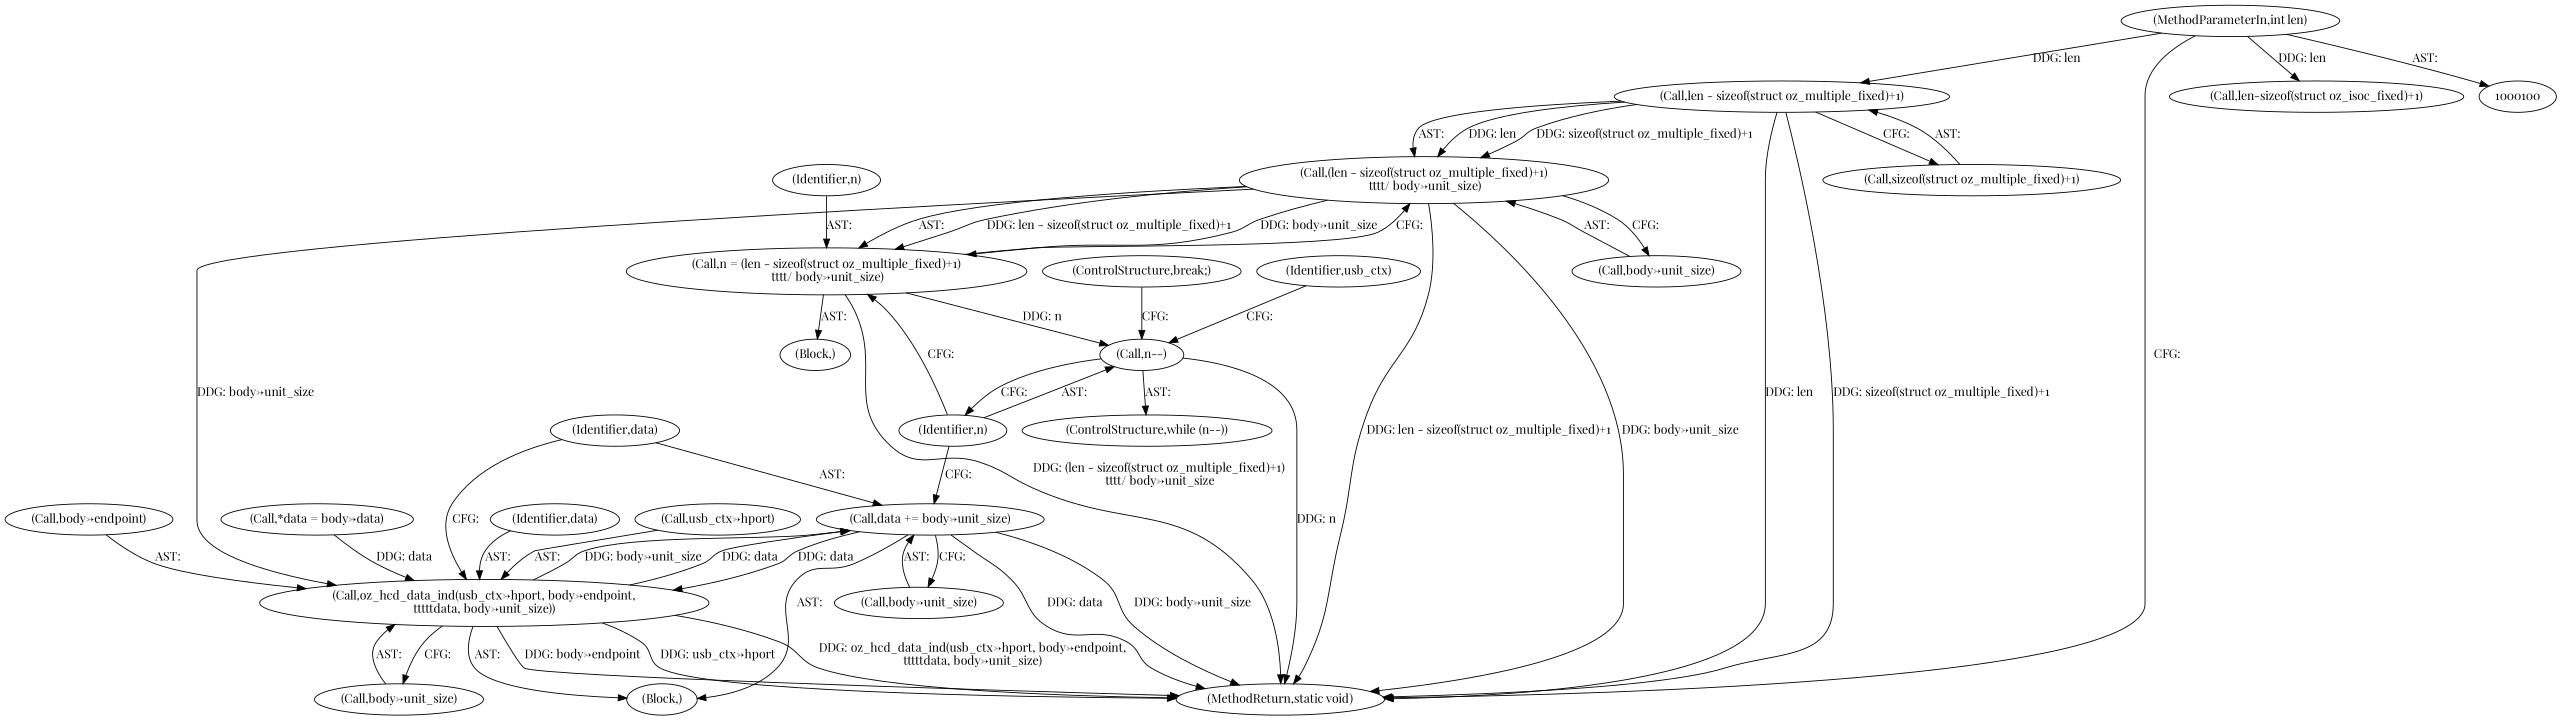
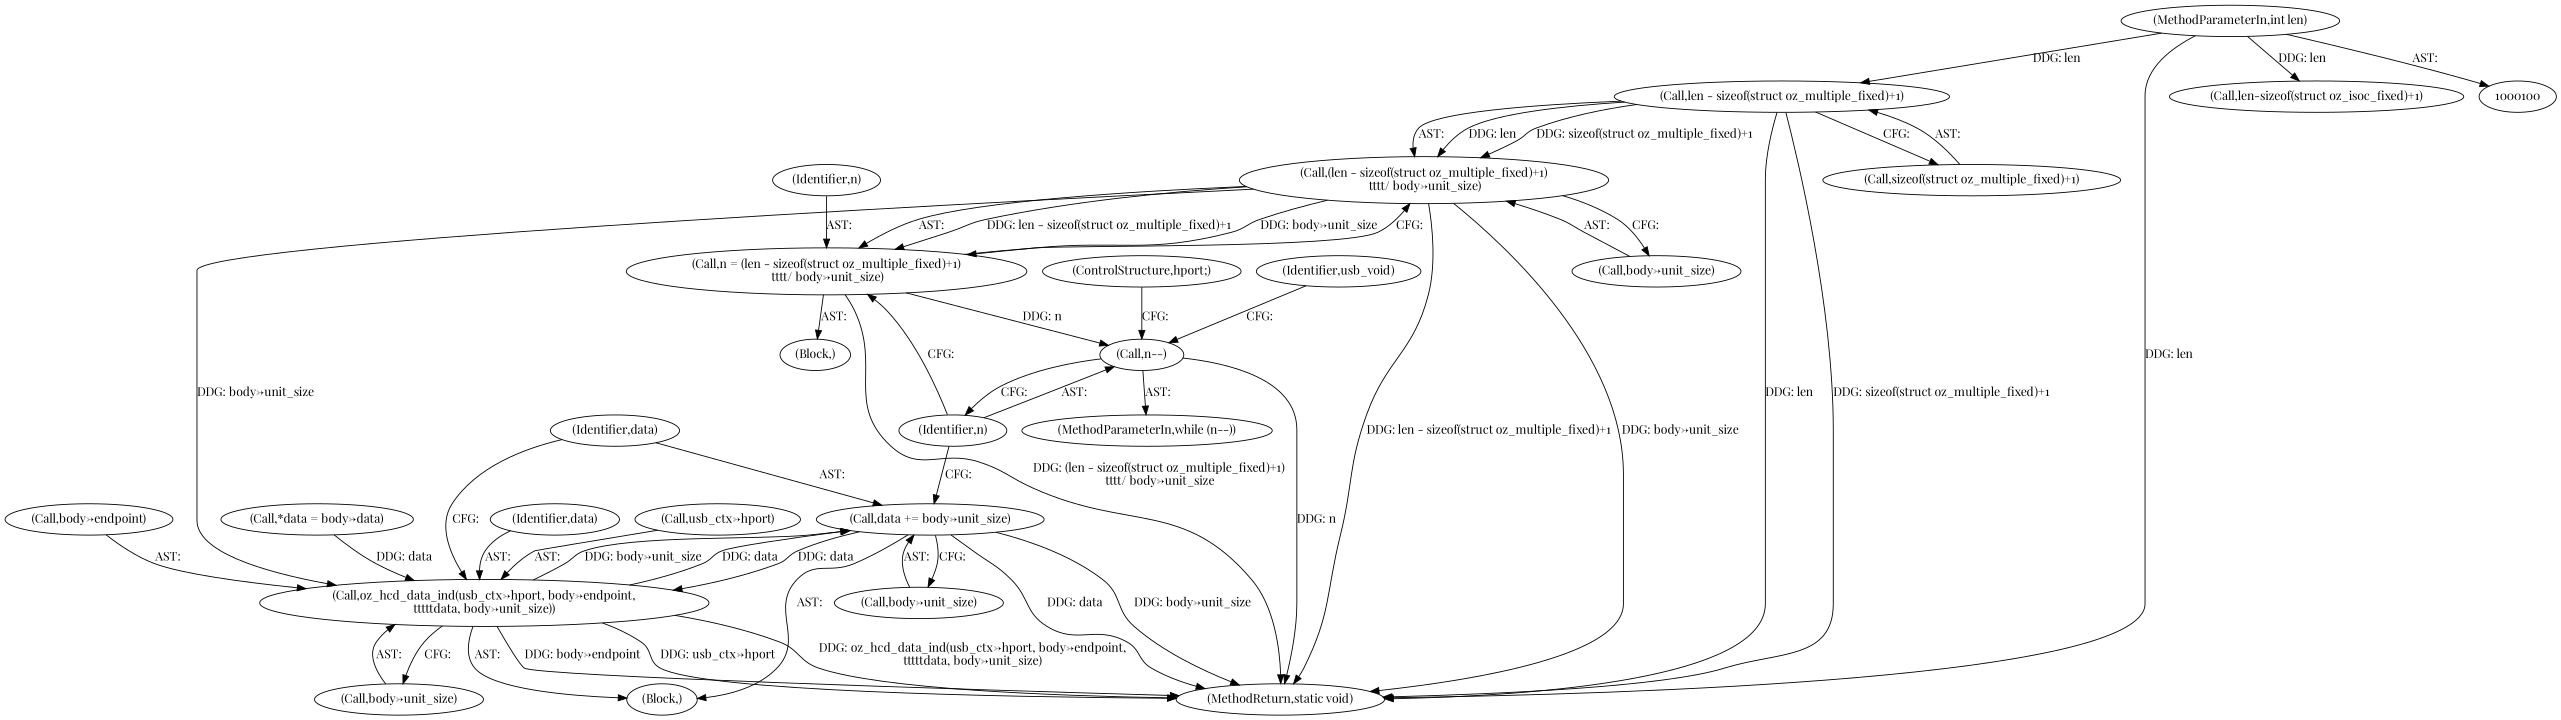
node "(ControlStructure,break;)": label "(ControlStructure,break;)" -> "(ControlStructure,hport;)"
node "(Identifier,usb_ctx)": label "(Identifier,usb_ctx)" -> "(Identifier,usb_void)"
edge "(MethodParameterIn,int len)" -> "(MethodReturn,static void)": label "CFG: " -> "DDG: len"
node "(ControlStructure,while (n--))": label "(ControlStructure,while (n--))" -> "(MethodParameterIn,while (n--))"
